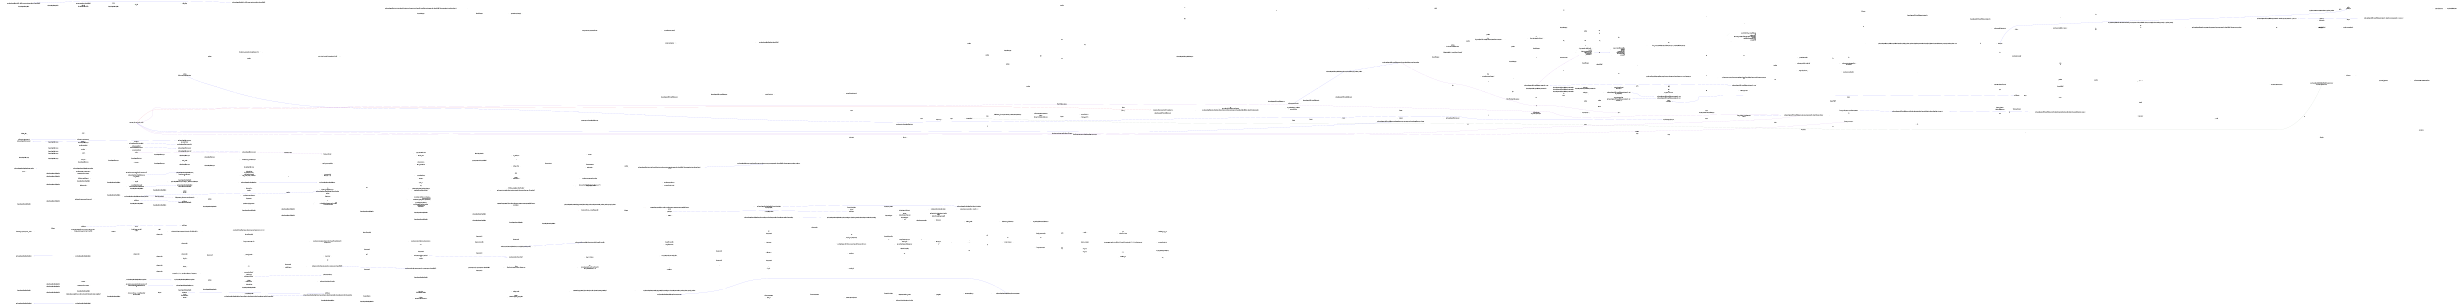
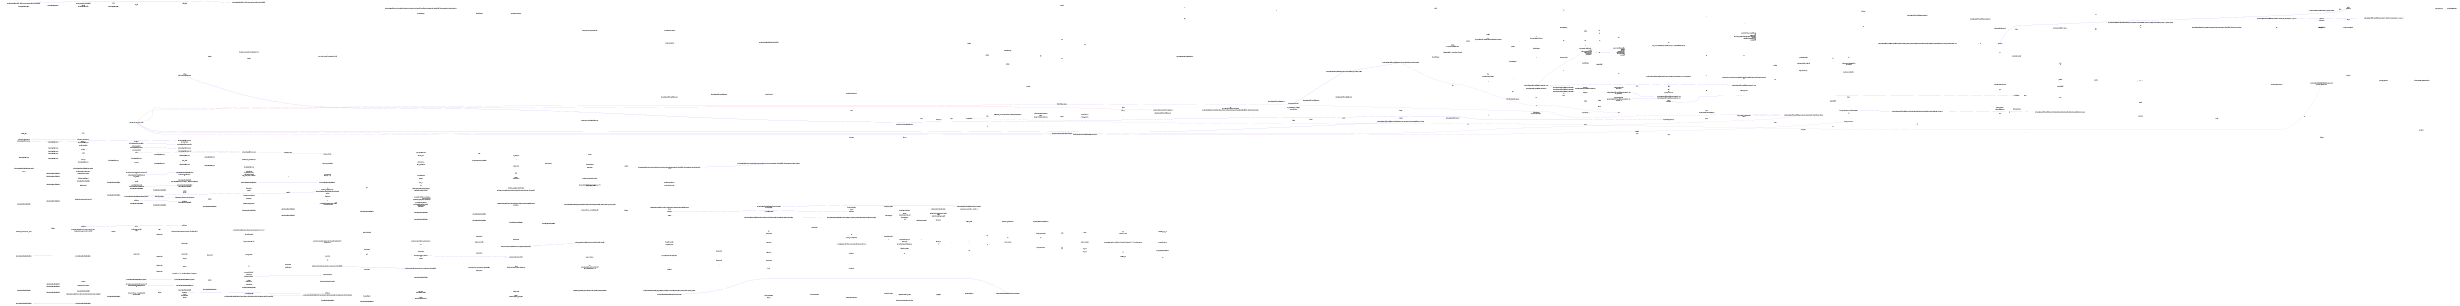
edge "var moveNext = _enumerator.MoveNext()" -> "return moveNext;": label "Parameter variable System.DateTime date" -> "moveNext"
